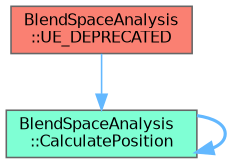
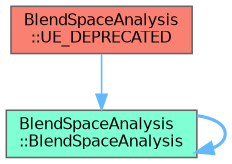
node "BlendSpaceAnalysis ::CalculatePosition": label "BlendSpaceAnalysis ::CalculatePosition" -> "BlendSpaceAnalysis ::BlendSpaceAnalysis"
